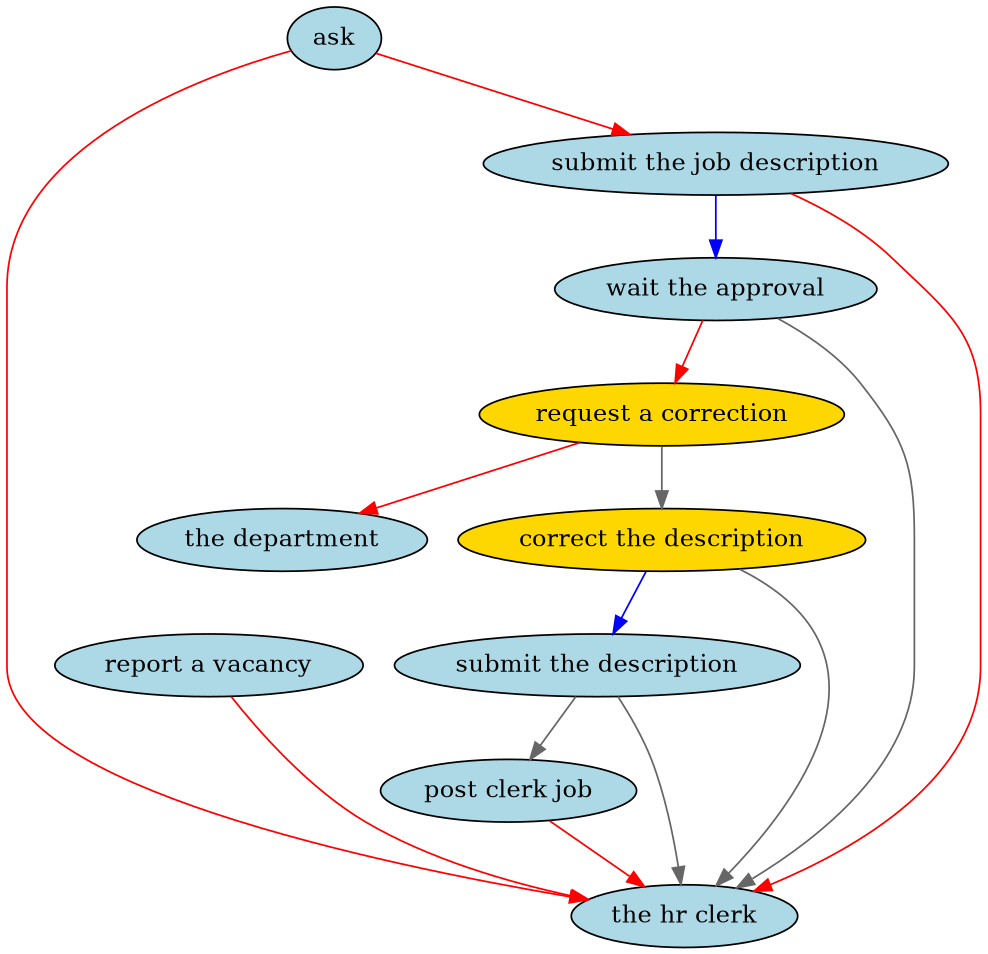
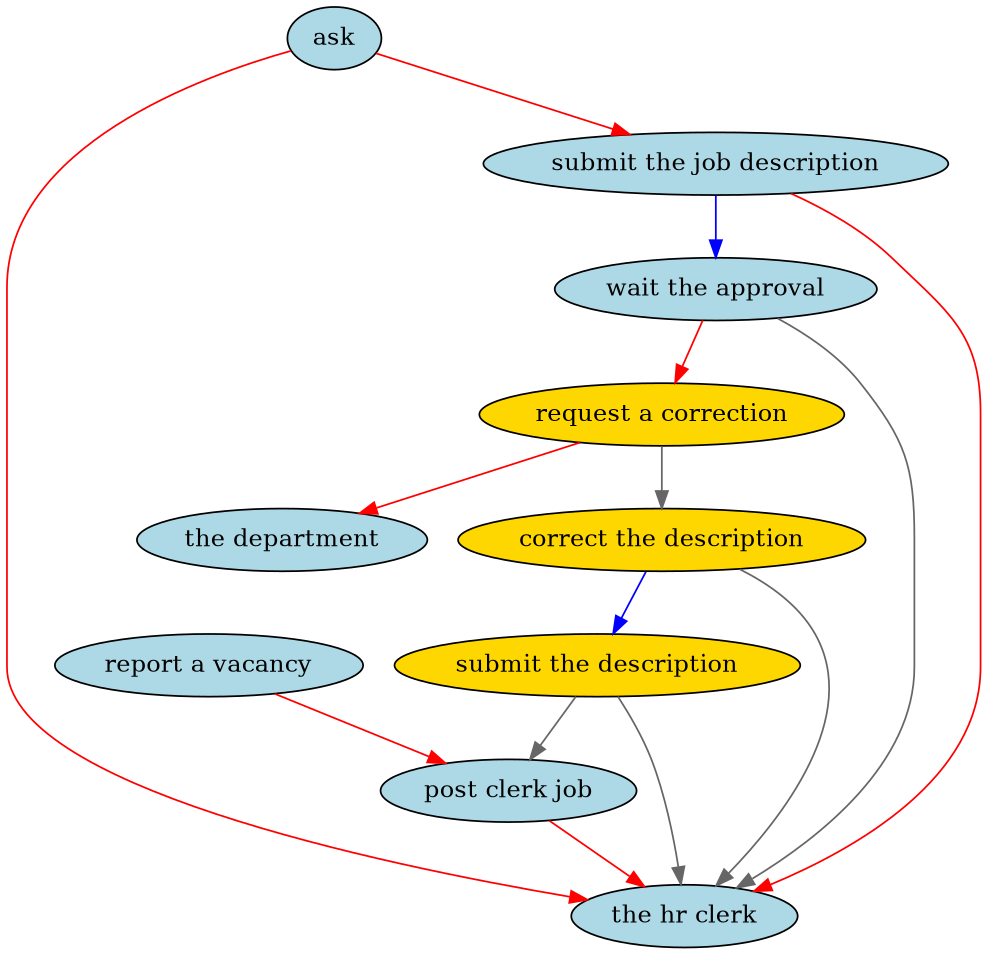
node "submit the description": fillcolor lightblue -> gold
edge "report a vacancy" -> "the hr clerk": now "report a vacancy" -> "post clerk job"
